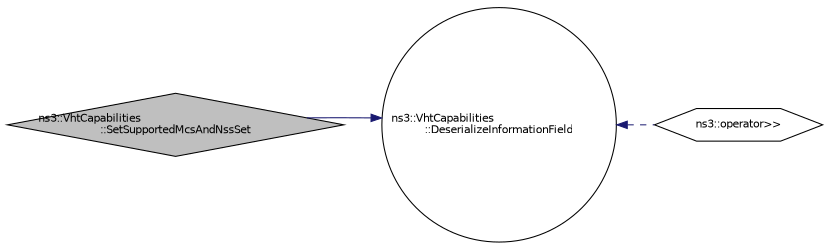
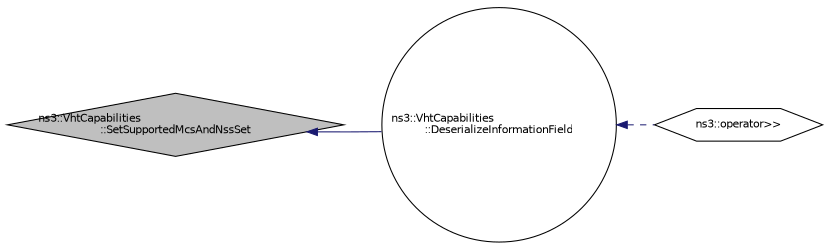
edge "ns3::VhtCapabilities ::SetSupportedMcsAndNssSet" -> "ns3::VhtCapabilities ::DeserializeInformationField": reversed
